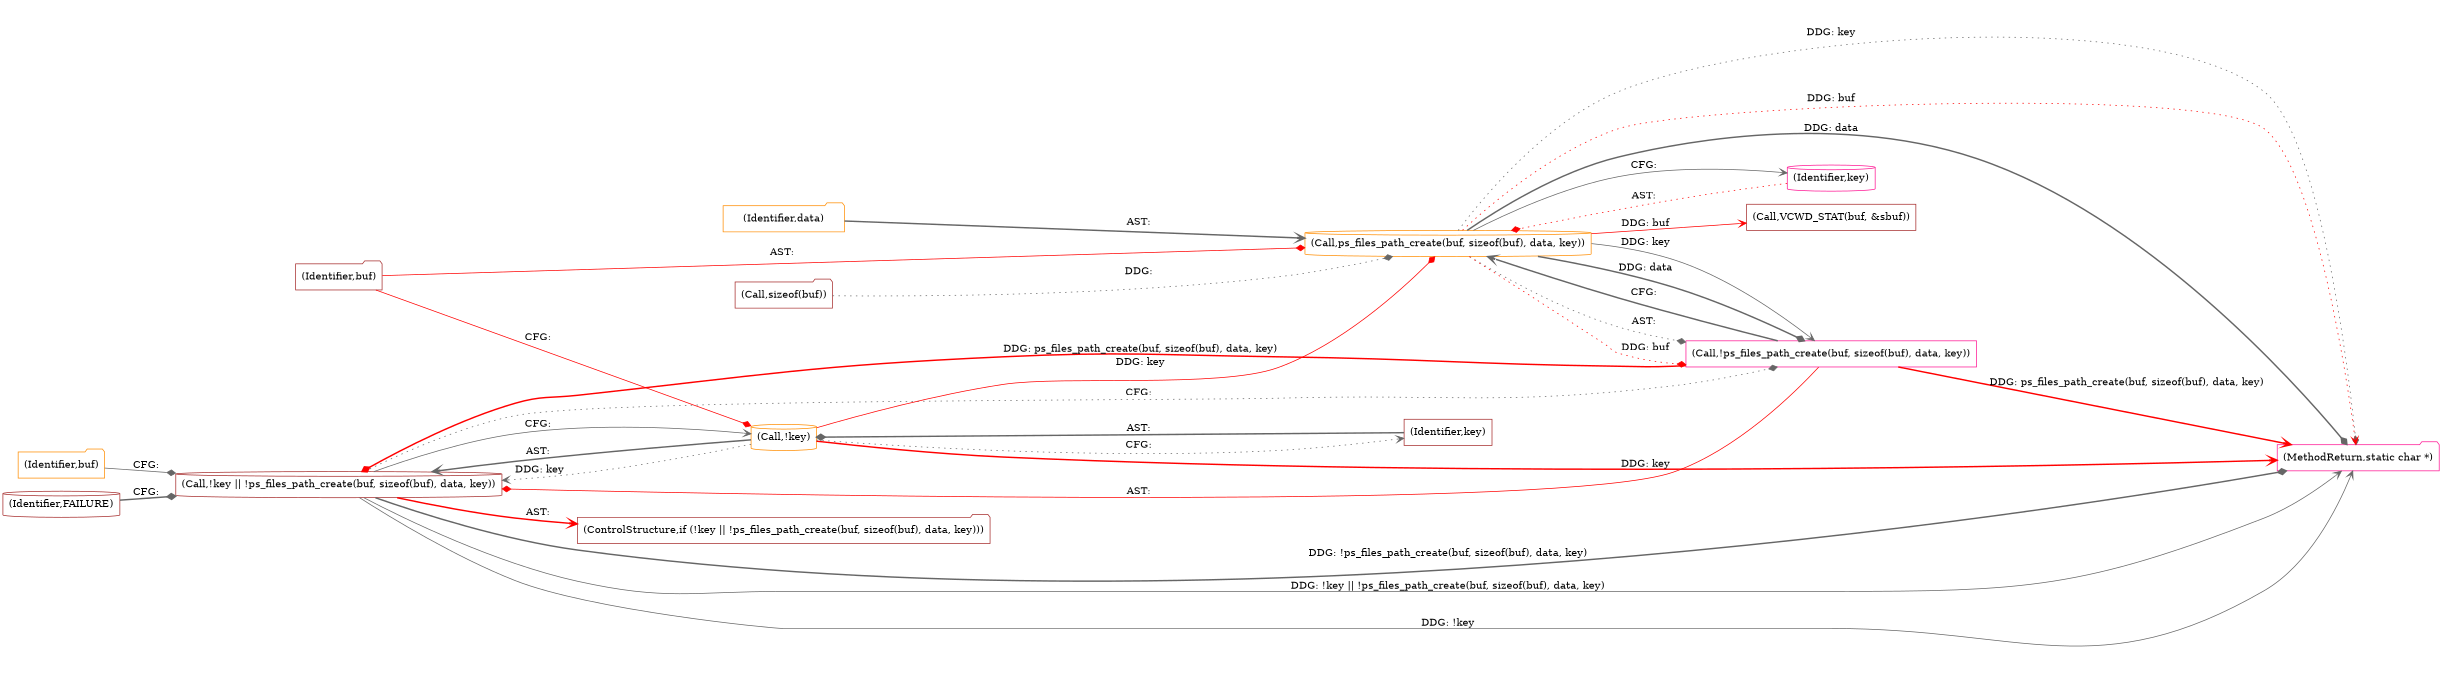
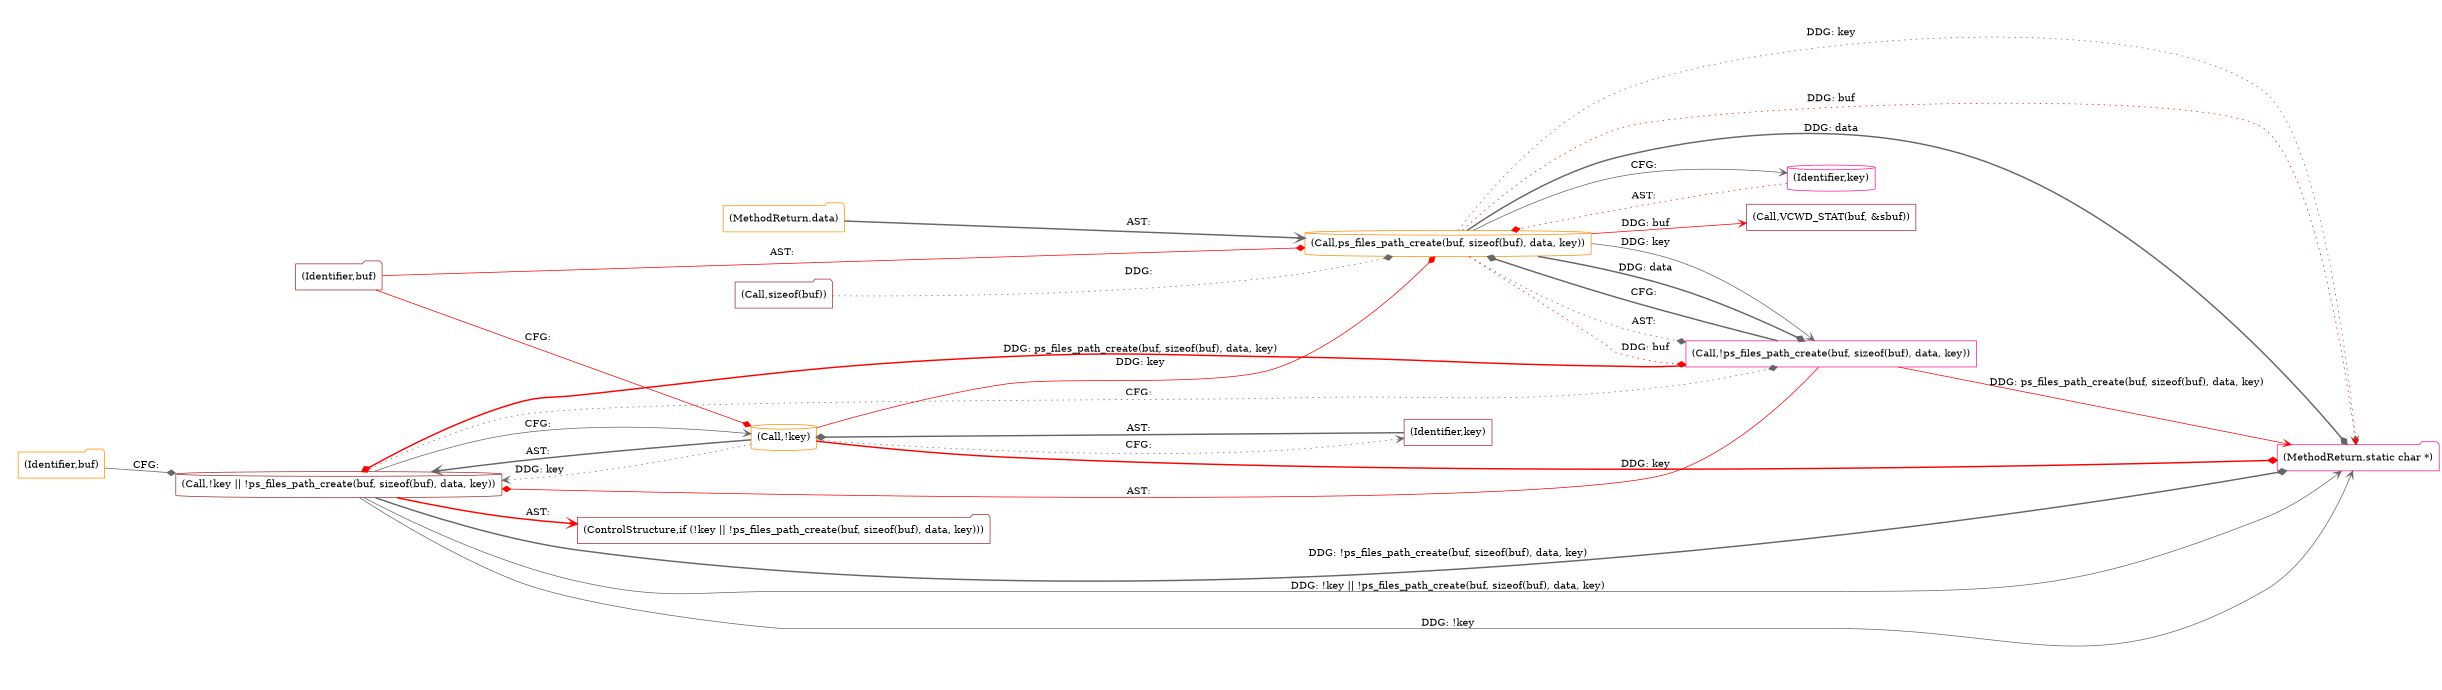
node "(Identifier,data)": label "(Identifier,data)" -> "(MethodReturn,data)"
edge "(Call,!ps_files_path_create(buf, sizeof(buf), data, key))" -> "(Call,ps_files_path_create(buf, sizeof(buf), data, key))": arrowhead vee -> diamond
edge "(Call,!ps_files_path_create(buf, sizeof(buf), data, key))" -> "(MethodReturn,static char *)": style bold -> solid
edge "(Call,!key)" -> "(MethodReturn,static char *)": arrowhead vee -> diamond
node "(Identifier,FAILURE)": removed
